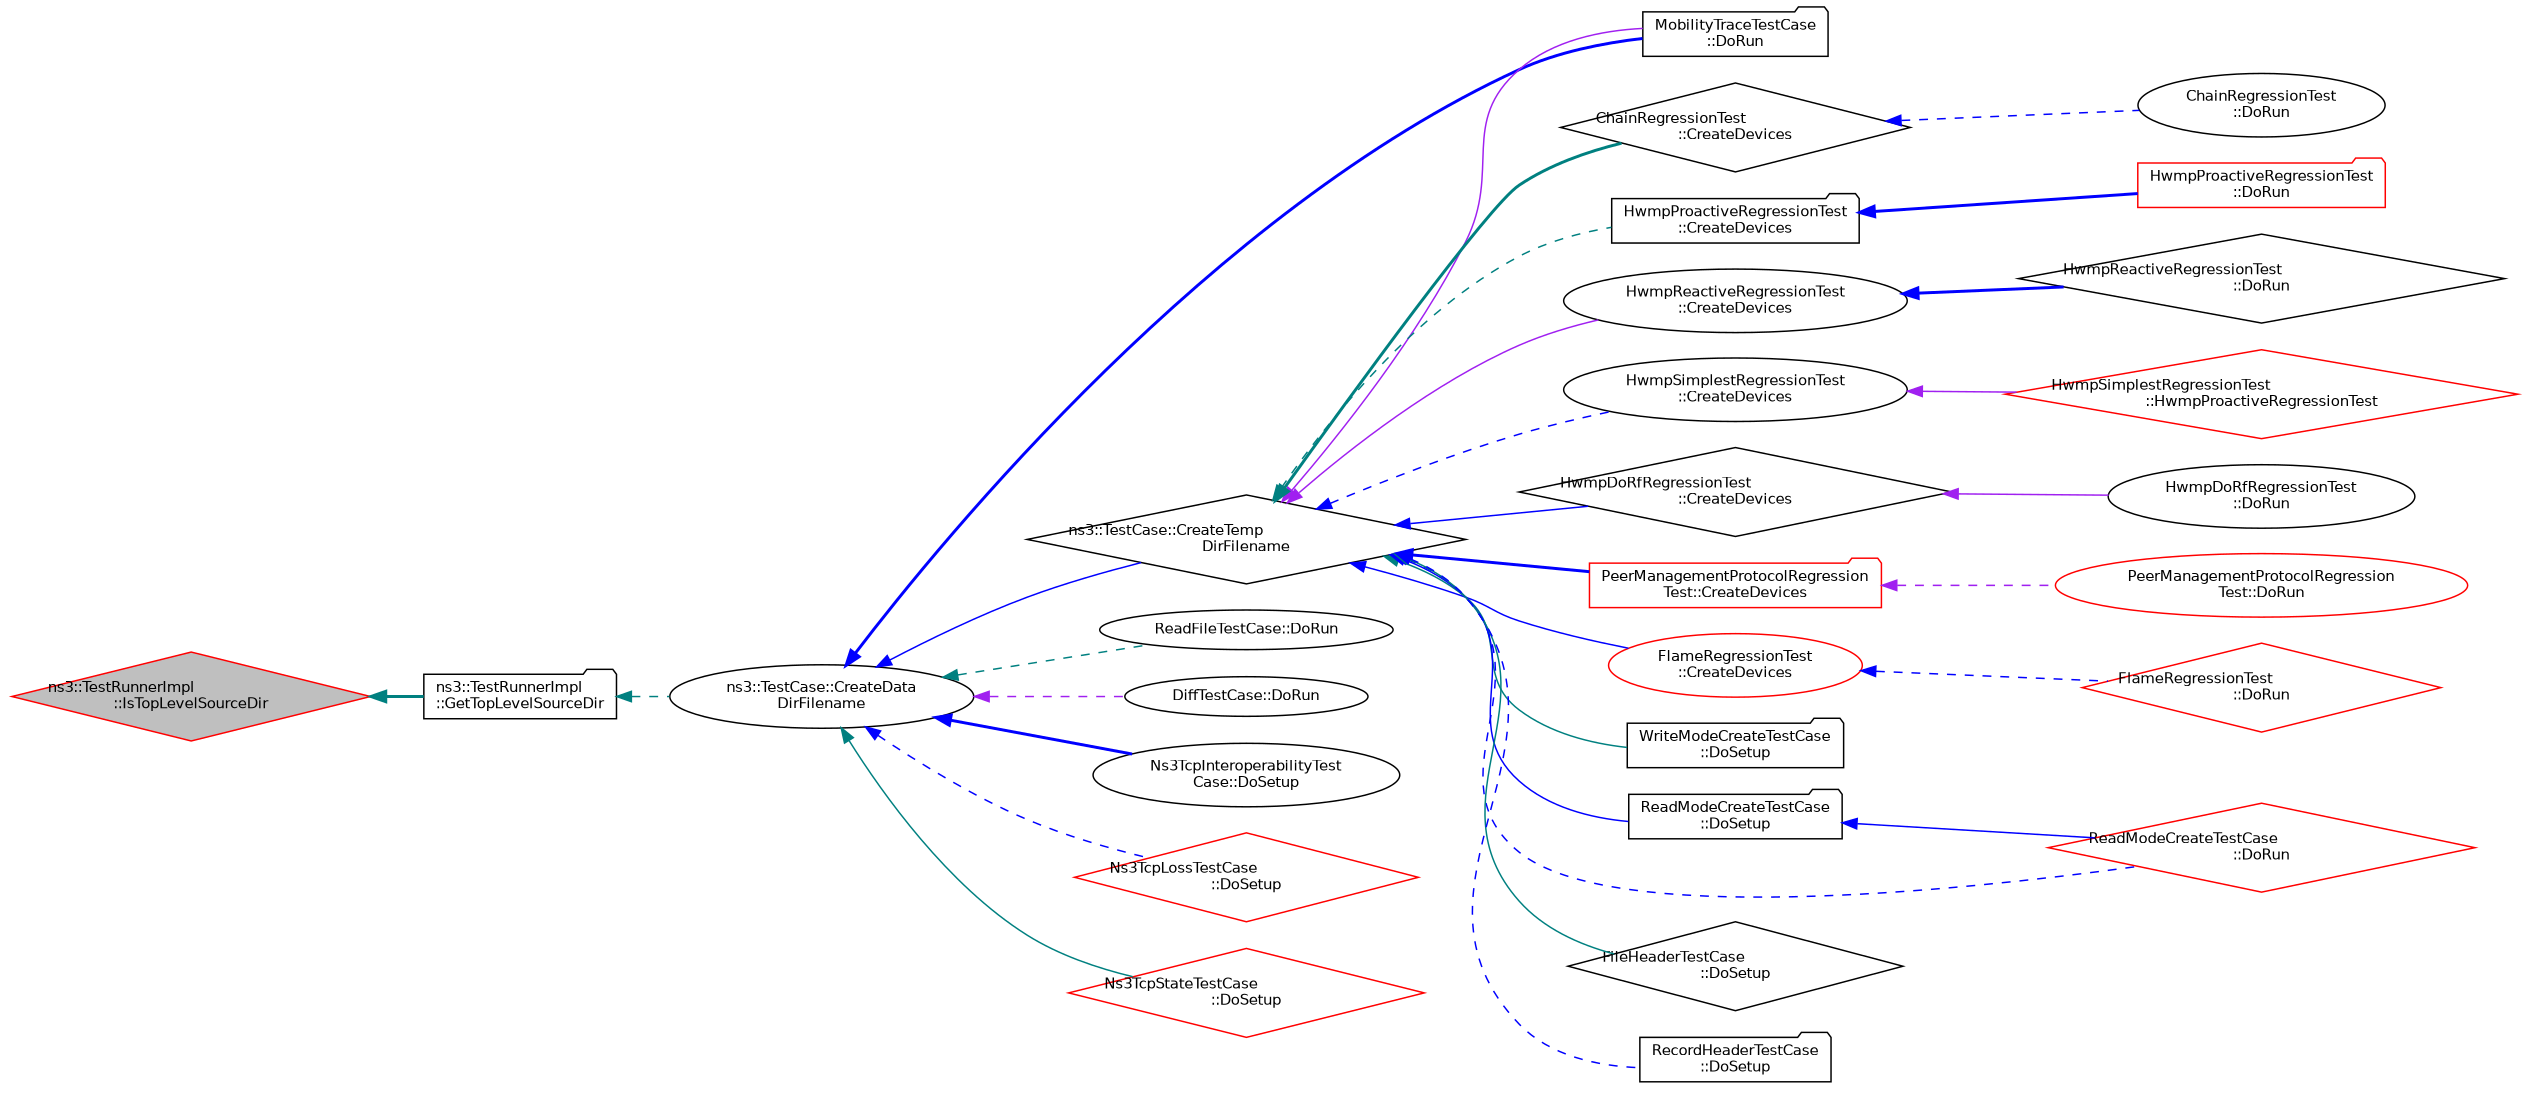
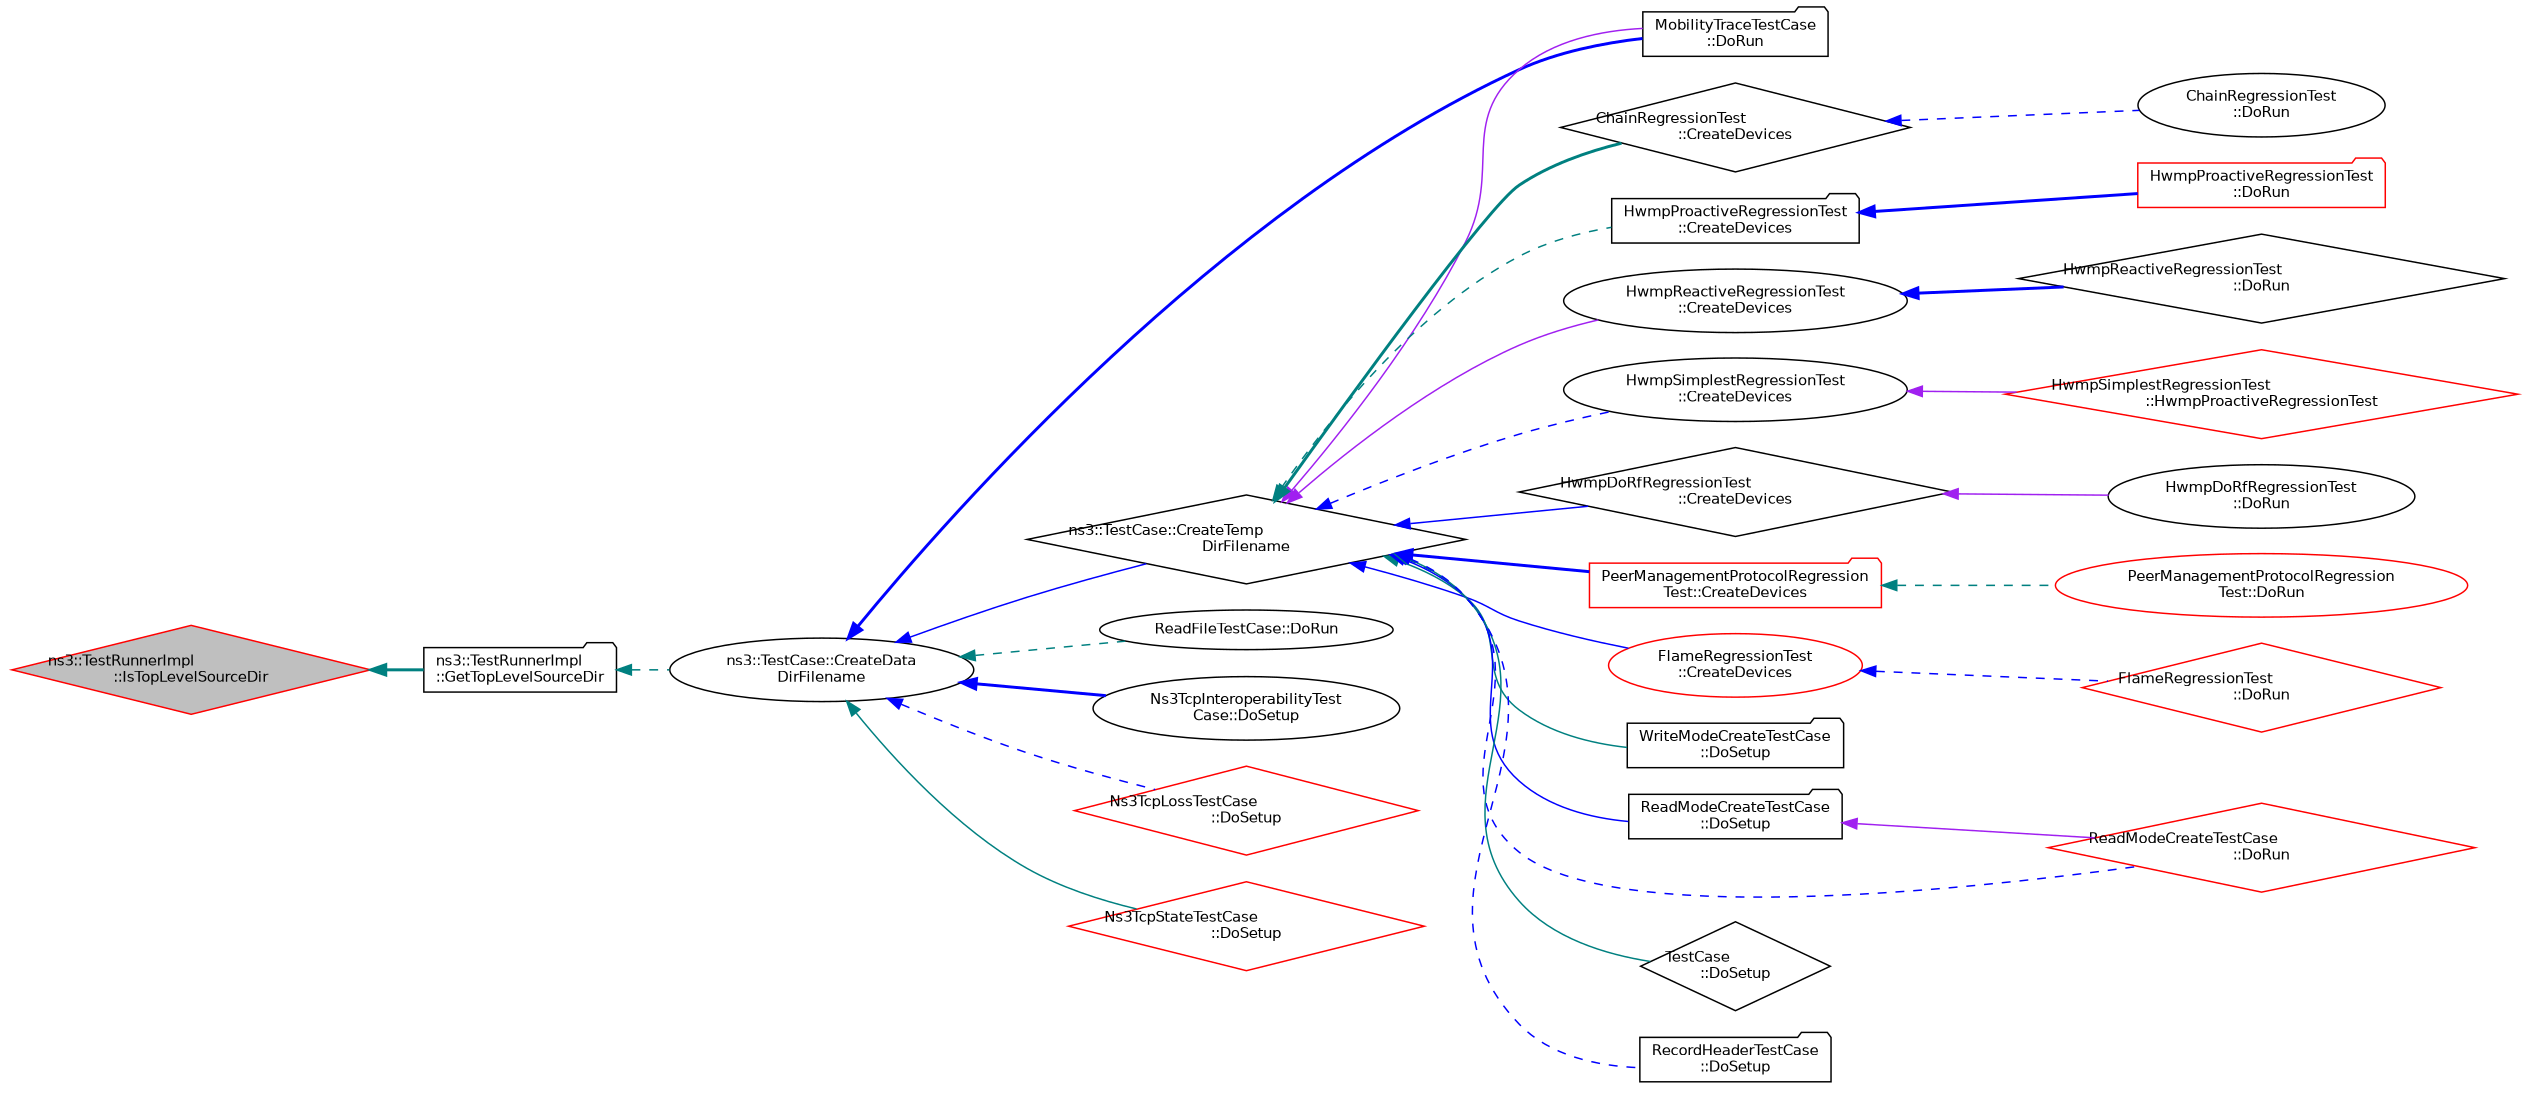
edge "PeerManagementProtocolRegression Test::DoRun" -> "PeerManagementProtocolRegression Test::CreateDevices": color purple -> teal
node "DiffTestCase::DoRun": removed
edge "ReadModeCreateTestCase ::DoRun" -> "ReadModeCreateTestCase ::DoSetup": color blue -> purple
node "FileHeaderTestCase ::DoSetup": label "FileHeaderTestCase ::DoSetup" -> "TestCase ::DoSetup"
